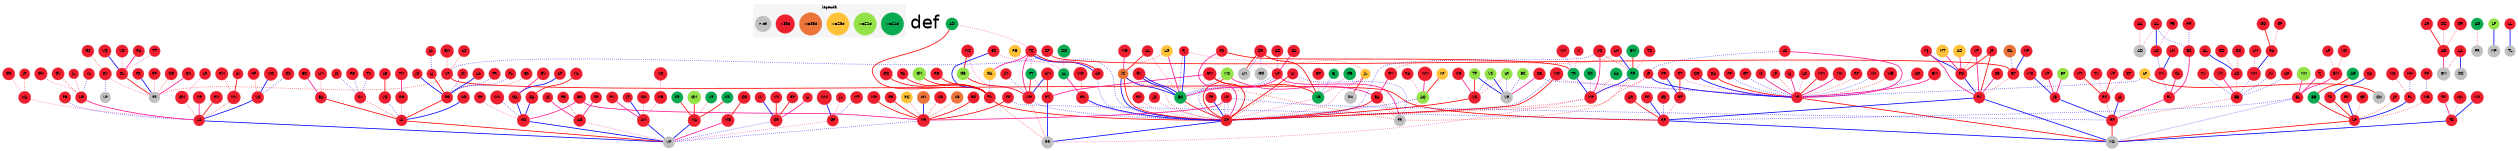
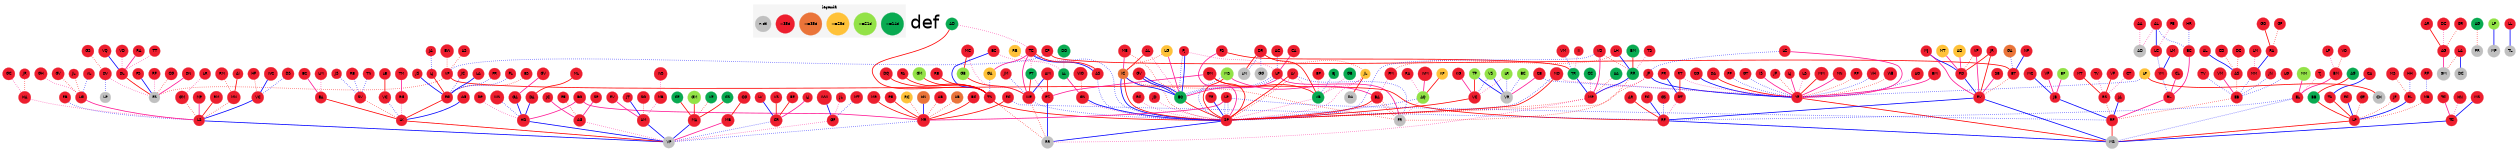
node "AF": removed
edge "ME" -- "EQ": added
edge "PM" -- "BA": style bold -> dotted
edge "TJ" -- "EL": style bold -> dotted
